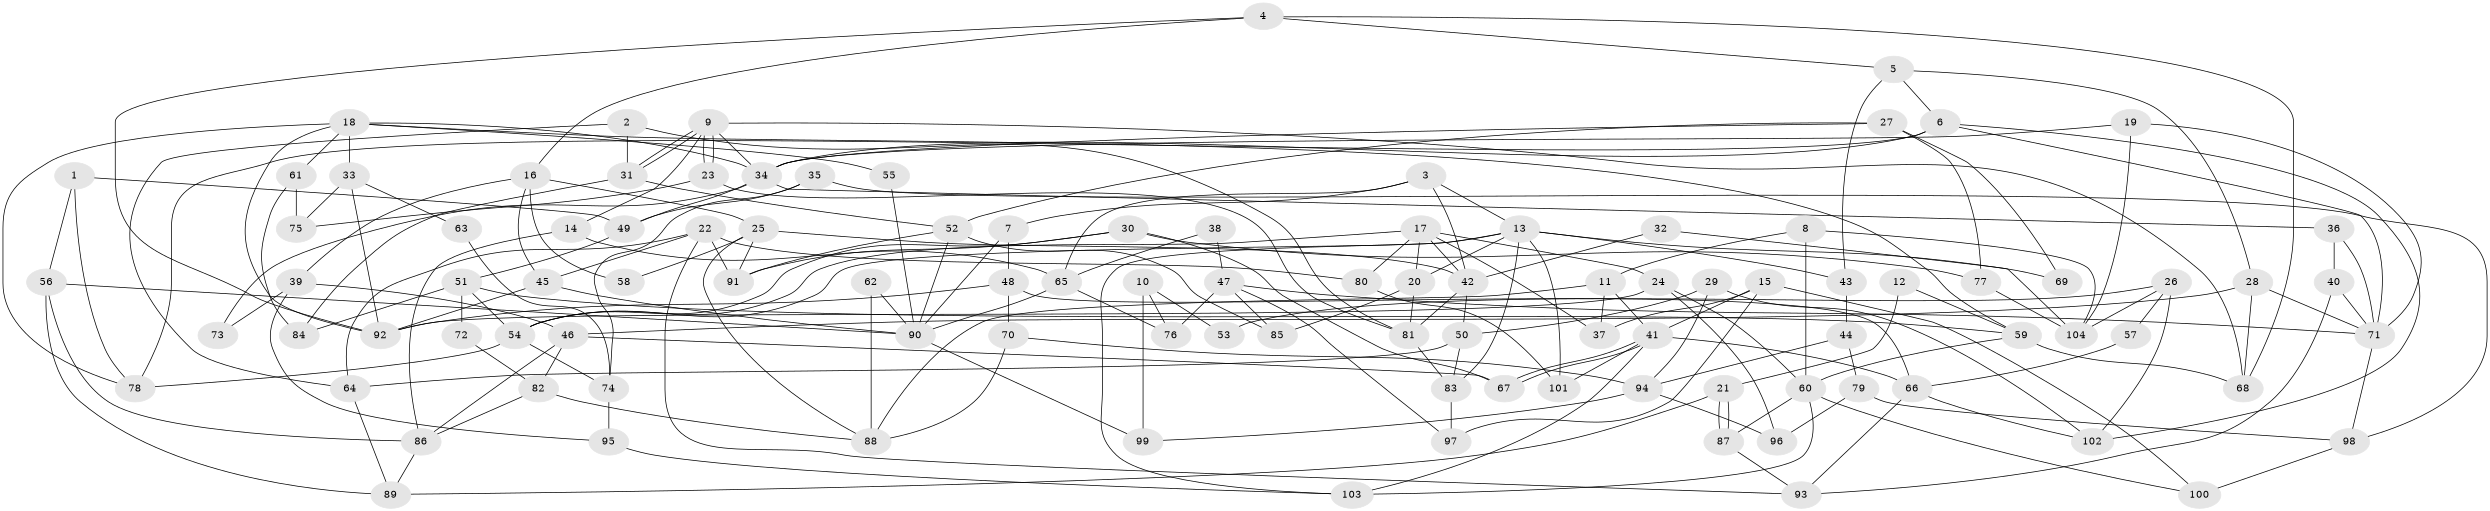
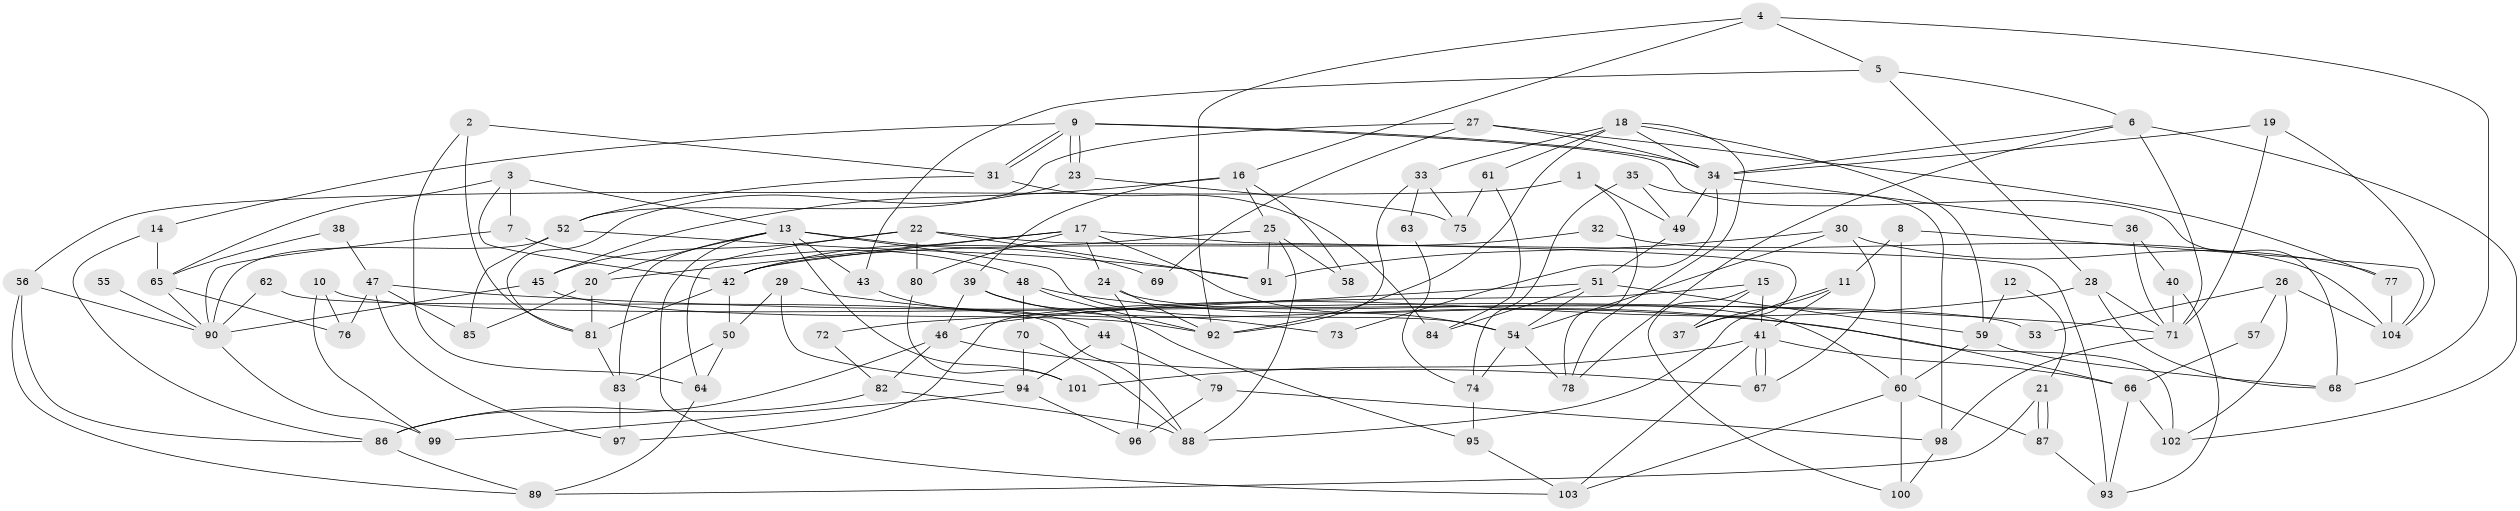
edge "18" -- "55": removed
